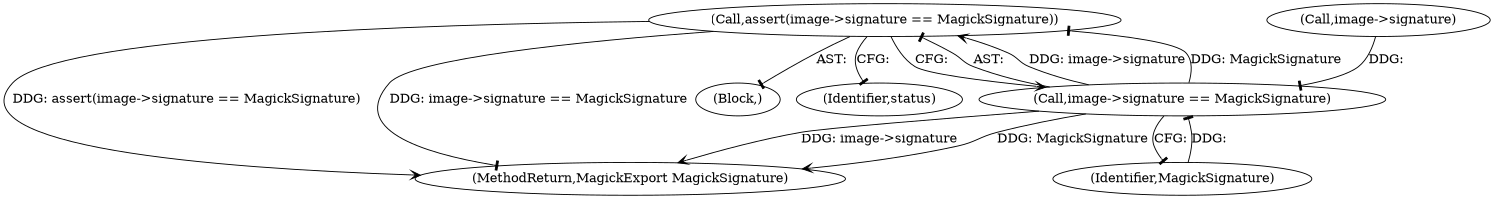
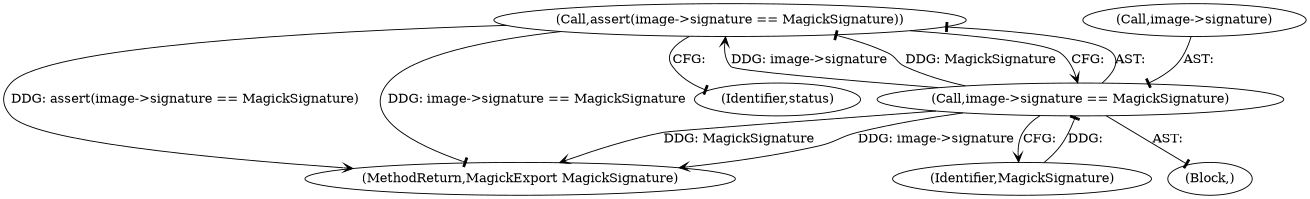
edge "(Call,assert(image->signature == MagickSignature))" -> "(Block,)": now "(Call,image->signature == MagickSignature)" -> "(Block,)"
edge "(Call,image->signature)" -> "(Call,image->signature == MagickSignature)": label "DDG: " -> "AST: "
edge "(Call,image->signature == MagickSignature)" -> "(Identifier,MagickSignature)": arrowhead tee -> vee
